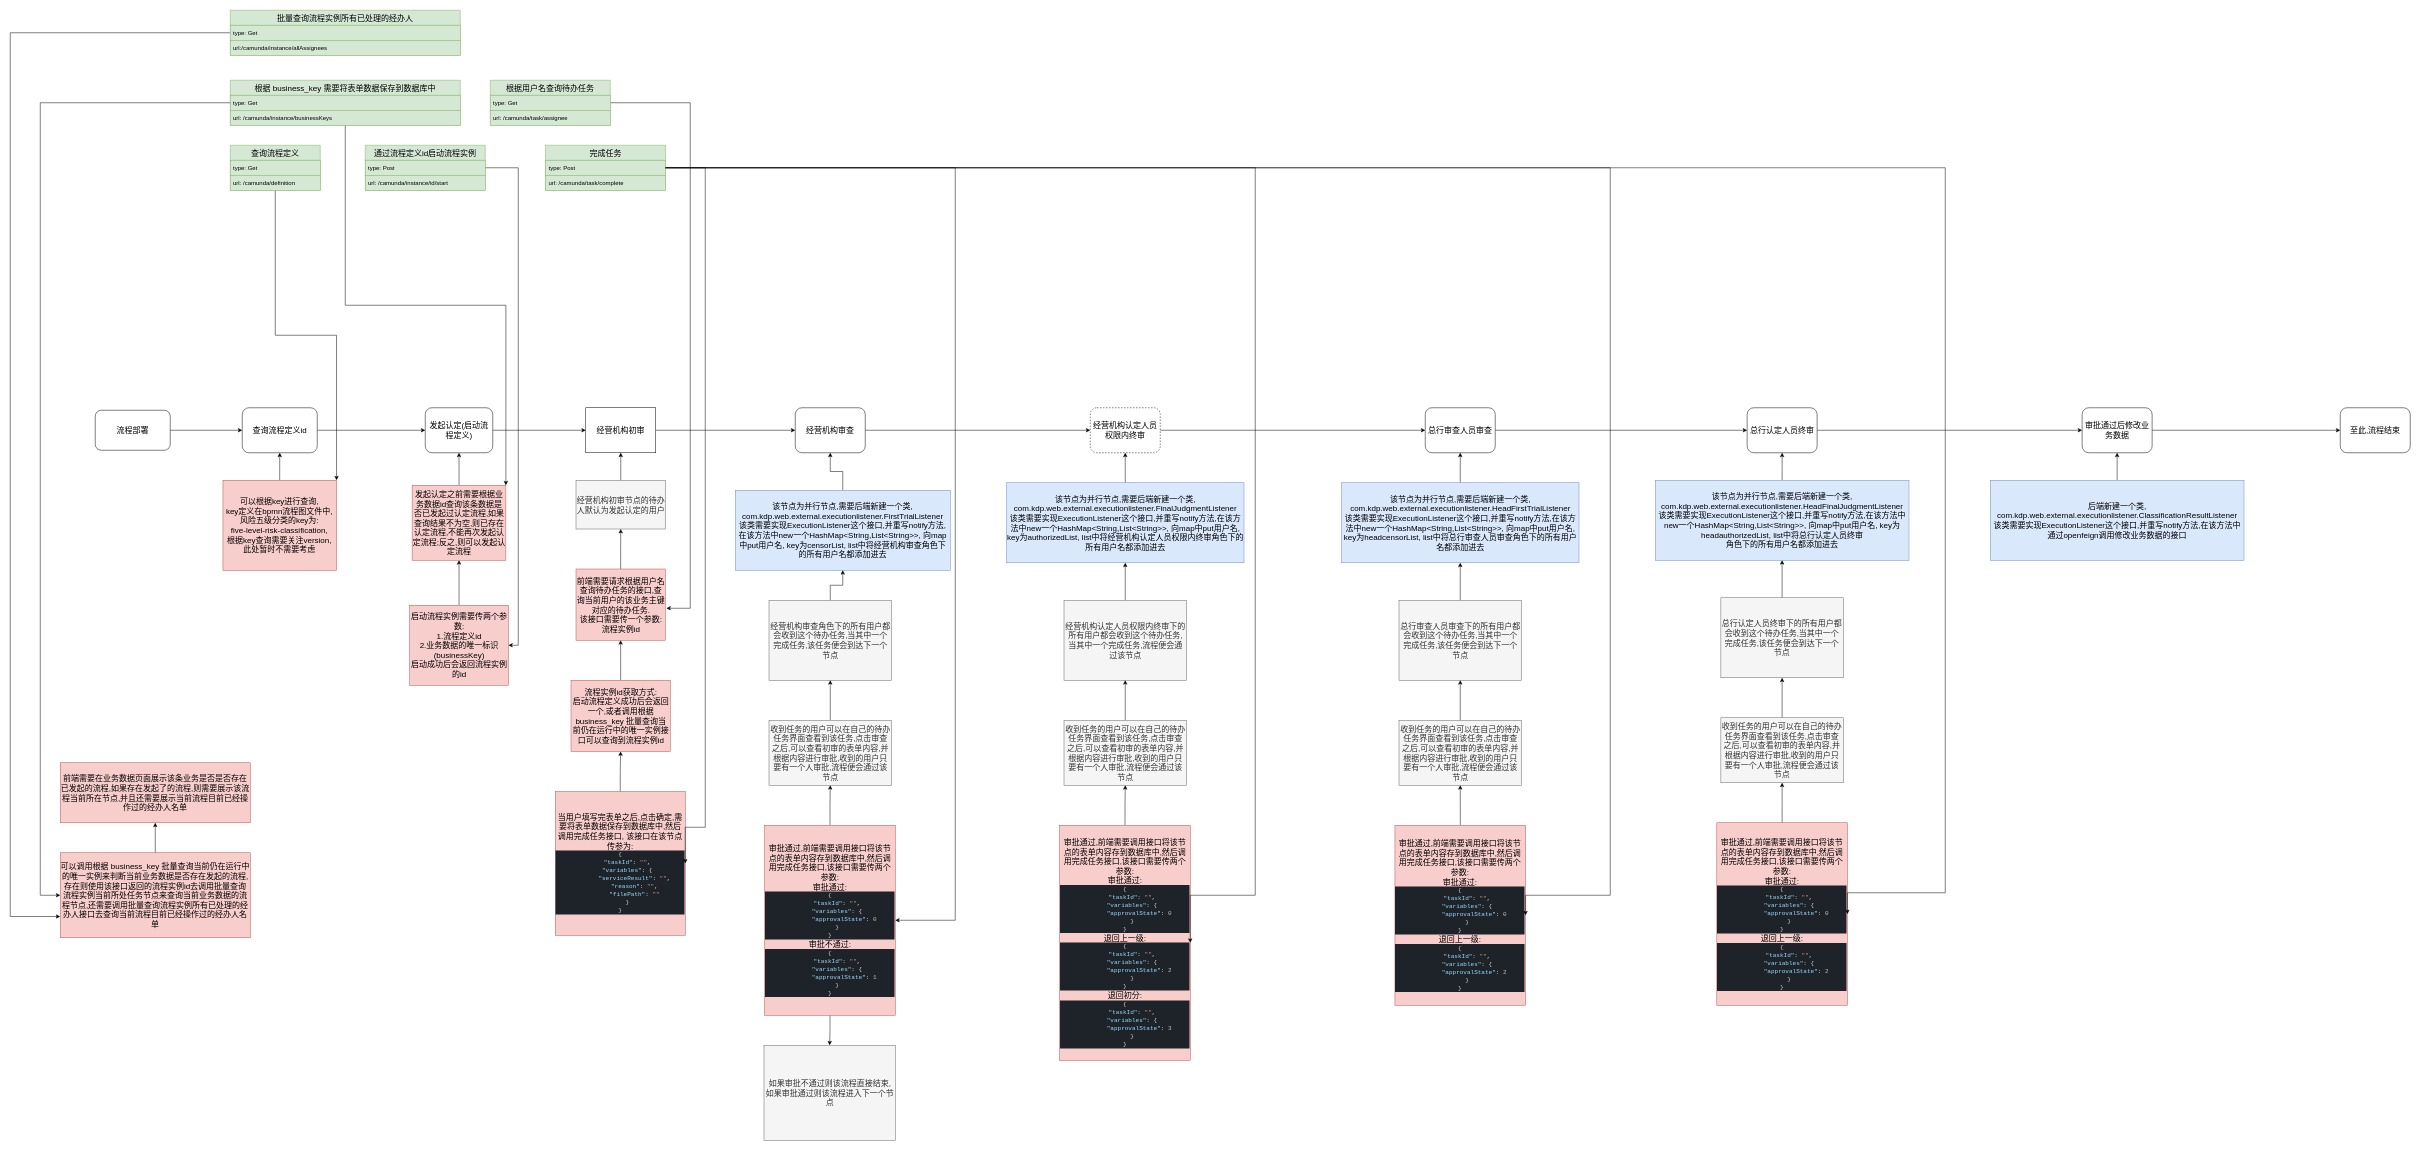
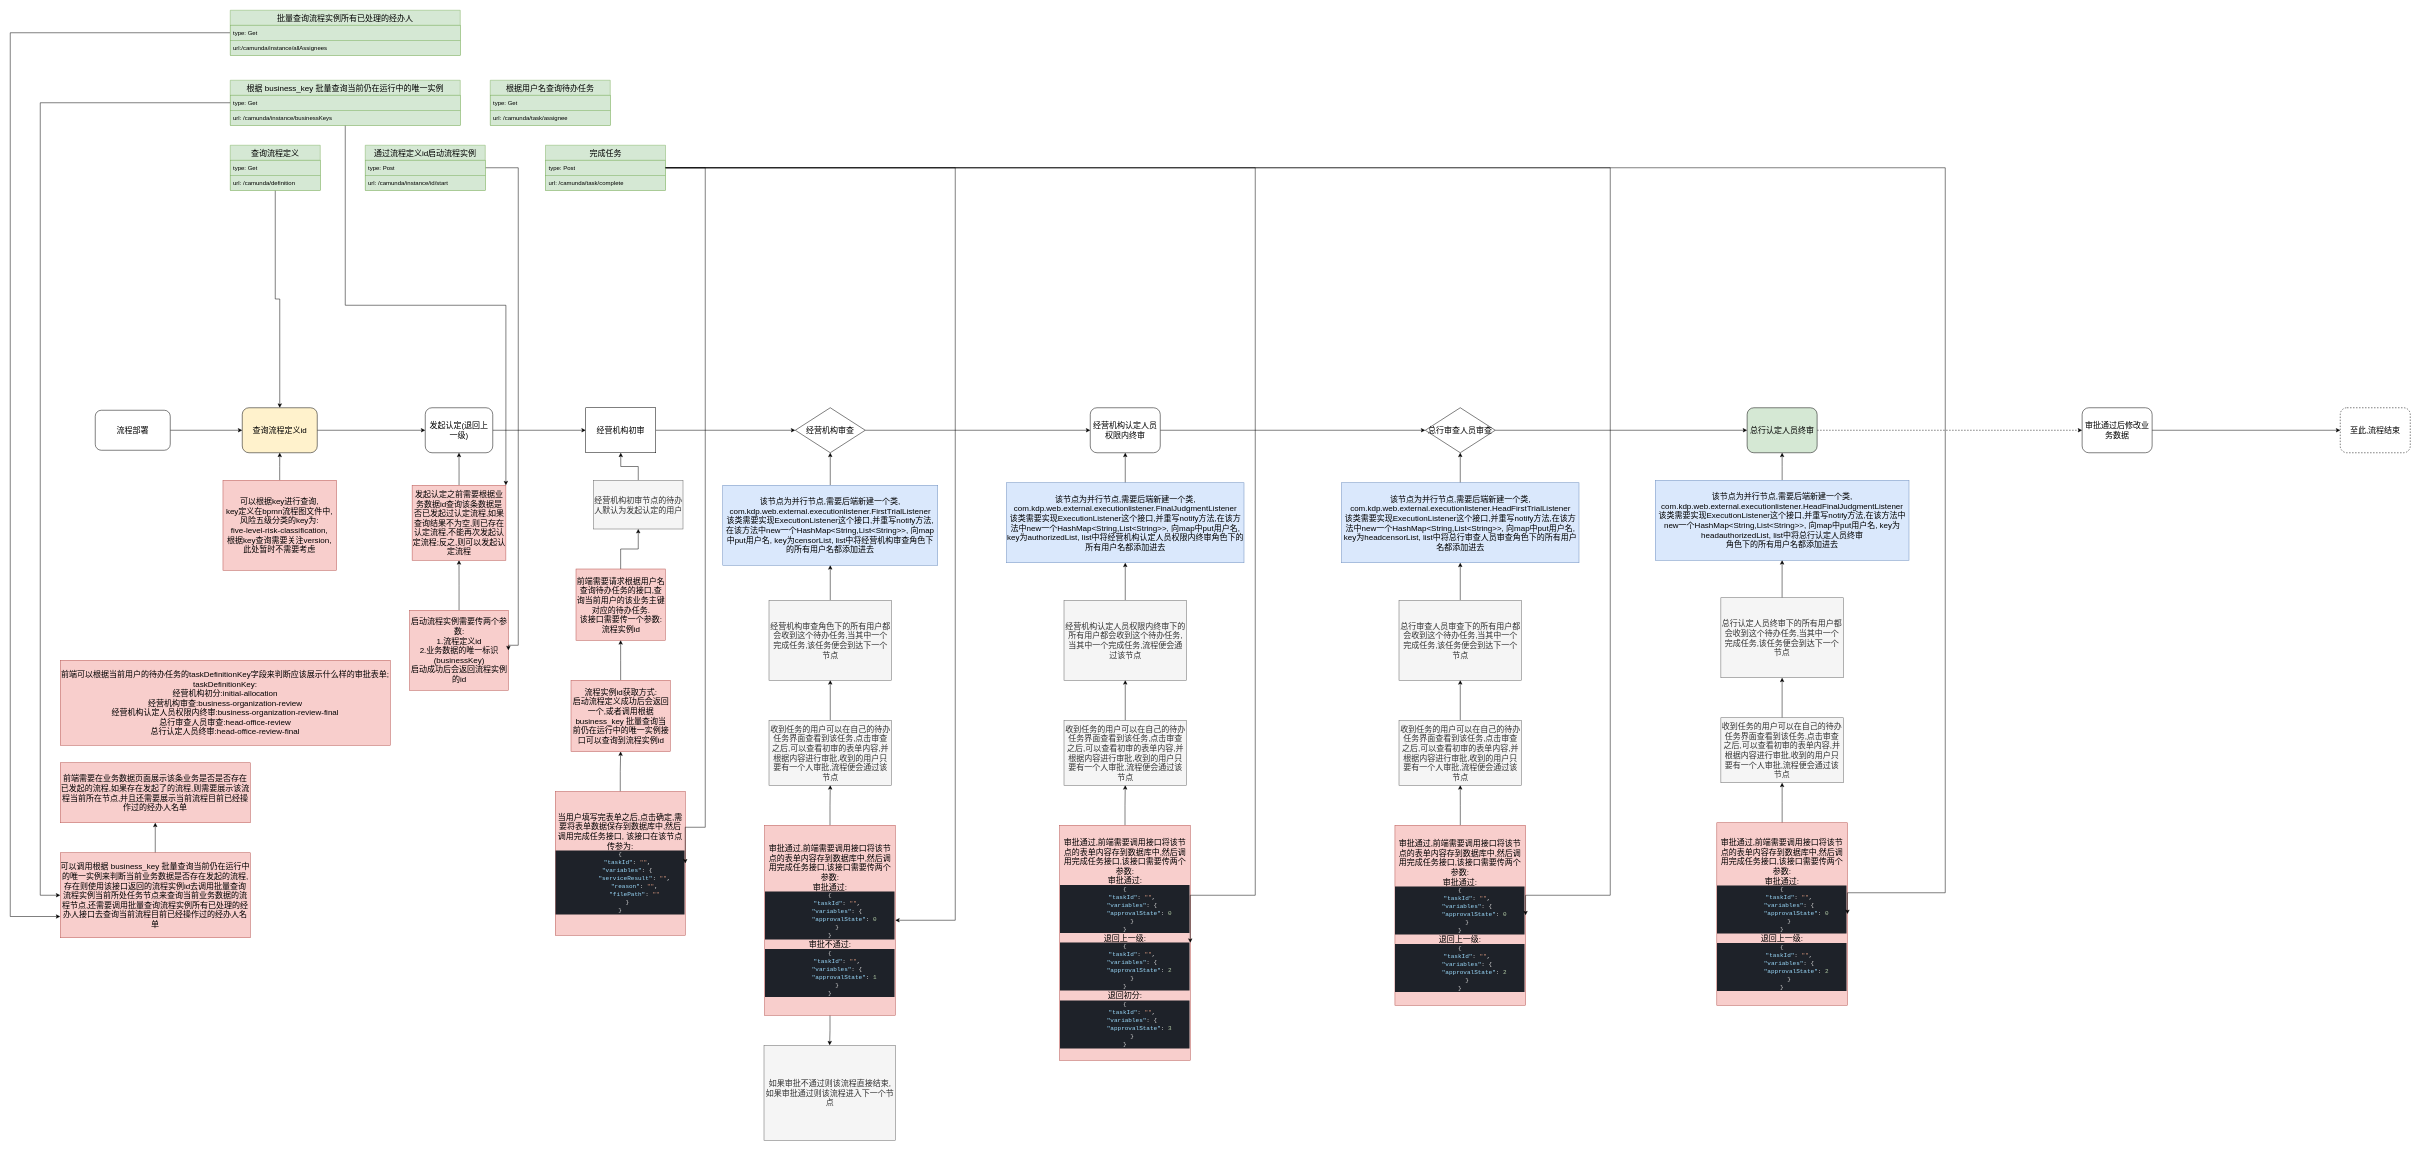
node "根据 business_key 需要将表单数据保存到数据库中": label "根据 business_key 需要将表单数据保存到数据库中" -> "根据 business_key 批量查询当前仍在运行中的唯一实例"
node "查询流程定义id": fillcolor #ffffff -> #fff2cc
node "发起认定(启动流程定义)": label "发起认定(启动流程定义)" -> "发起认定(退回上一级)"
node "经营机构审查": shape rounded rectangle -> diamond
node "经营机构认定人员权限内终审": style dashed -> solid
node "总行审查人员审查": shape rounded rectangle -> diamond
node "总行认定人员终审": fillcolor #ffffff -> #d5e8d4
edge "总行认定人员终审" -> "审批通过后修改业务数据": style solid -> dashed
node "至此,流程结束": style solid -> dashed
edge "后端新建一个类,com.kdp.web.external.executionlistener.ClassificationResultListener该类需要实现ExecutionListener这个接口,并重写notify方法,在该方法中通过openfeign调用修改业务数据的接口" -> "审批通过后修改业务数据": removed
edge "查询流程定义" -> "可以根据key进行查询,key定义在bpmn流程图文件中,风险五级分类的key为:five-level-risk-classification,根据key查询需要关注version, 此处暂时不需要考虑": now "查询流程定义" -> "查询流程定义id"
node "经营机构初审节点的待办人默认为发起认定的用户": moved (621, 505) -> (638, 505)
node "后端新建一个类,com.kdp.web.external.executionlistener.ClassificationResultListener该类需要实现ExecutionListener这个接口,并重写notify方法,在该方法中通过openfeign调用修改业务数据的接口": removed
node "该节点为并行节点,需要后端新建一个类,com.kdp.web.external.executionlistener.FirstTrialListener该类需要实现ExecutionListener这个接口,并重写notify方法,在该方法中new一个HashMap<String,List<String>>, 向map中put用户名, key为censorList, list中将经营机构审查角色下的所有用户名都添加进去": moved (843, 530) -> (830, 525)
edge "根据用户名查询待办任务" -> "前端需要请求根据用户名查询待办任务的接口,查询当前用户的该业务主键对应的待办任务.该接口需要传一个参数:流程实例id": removed
node "启动流程实例需要传两个参数:1.流程定义id2.业务数据的唯一标识(businessKey)启动成功后会返回流程实例的id": moved (459, 645) -> (459, 650)
node "前端可以根据当前用户的待办任务的taskDefinitionKey字段来判断应该展示什么样的审批表单; taskDefinitionKey: 经营机构初分:initial-allocation 经营机构审查:business-organization-review 经营机构认定人员权限内终审:business-organization-review-final 总行审查人员审查:head-office-review 总行认定人员终审:head-office-review-final": added
